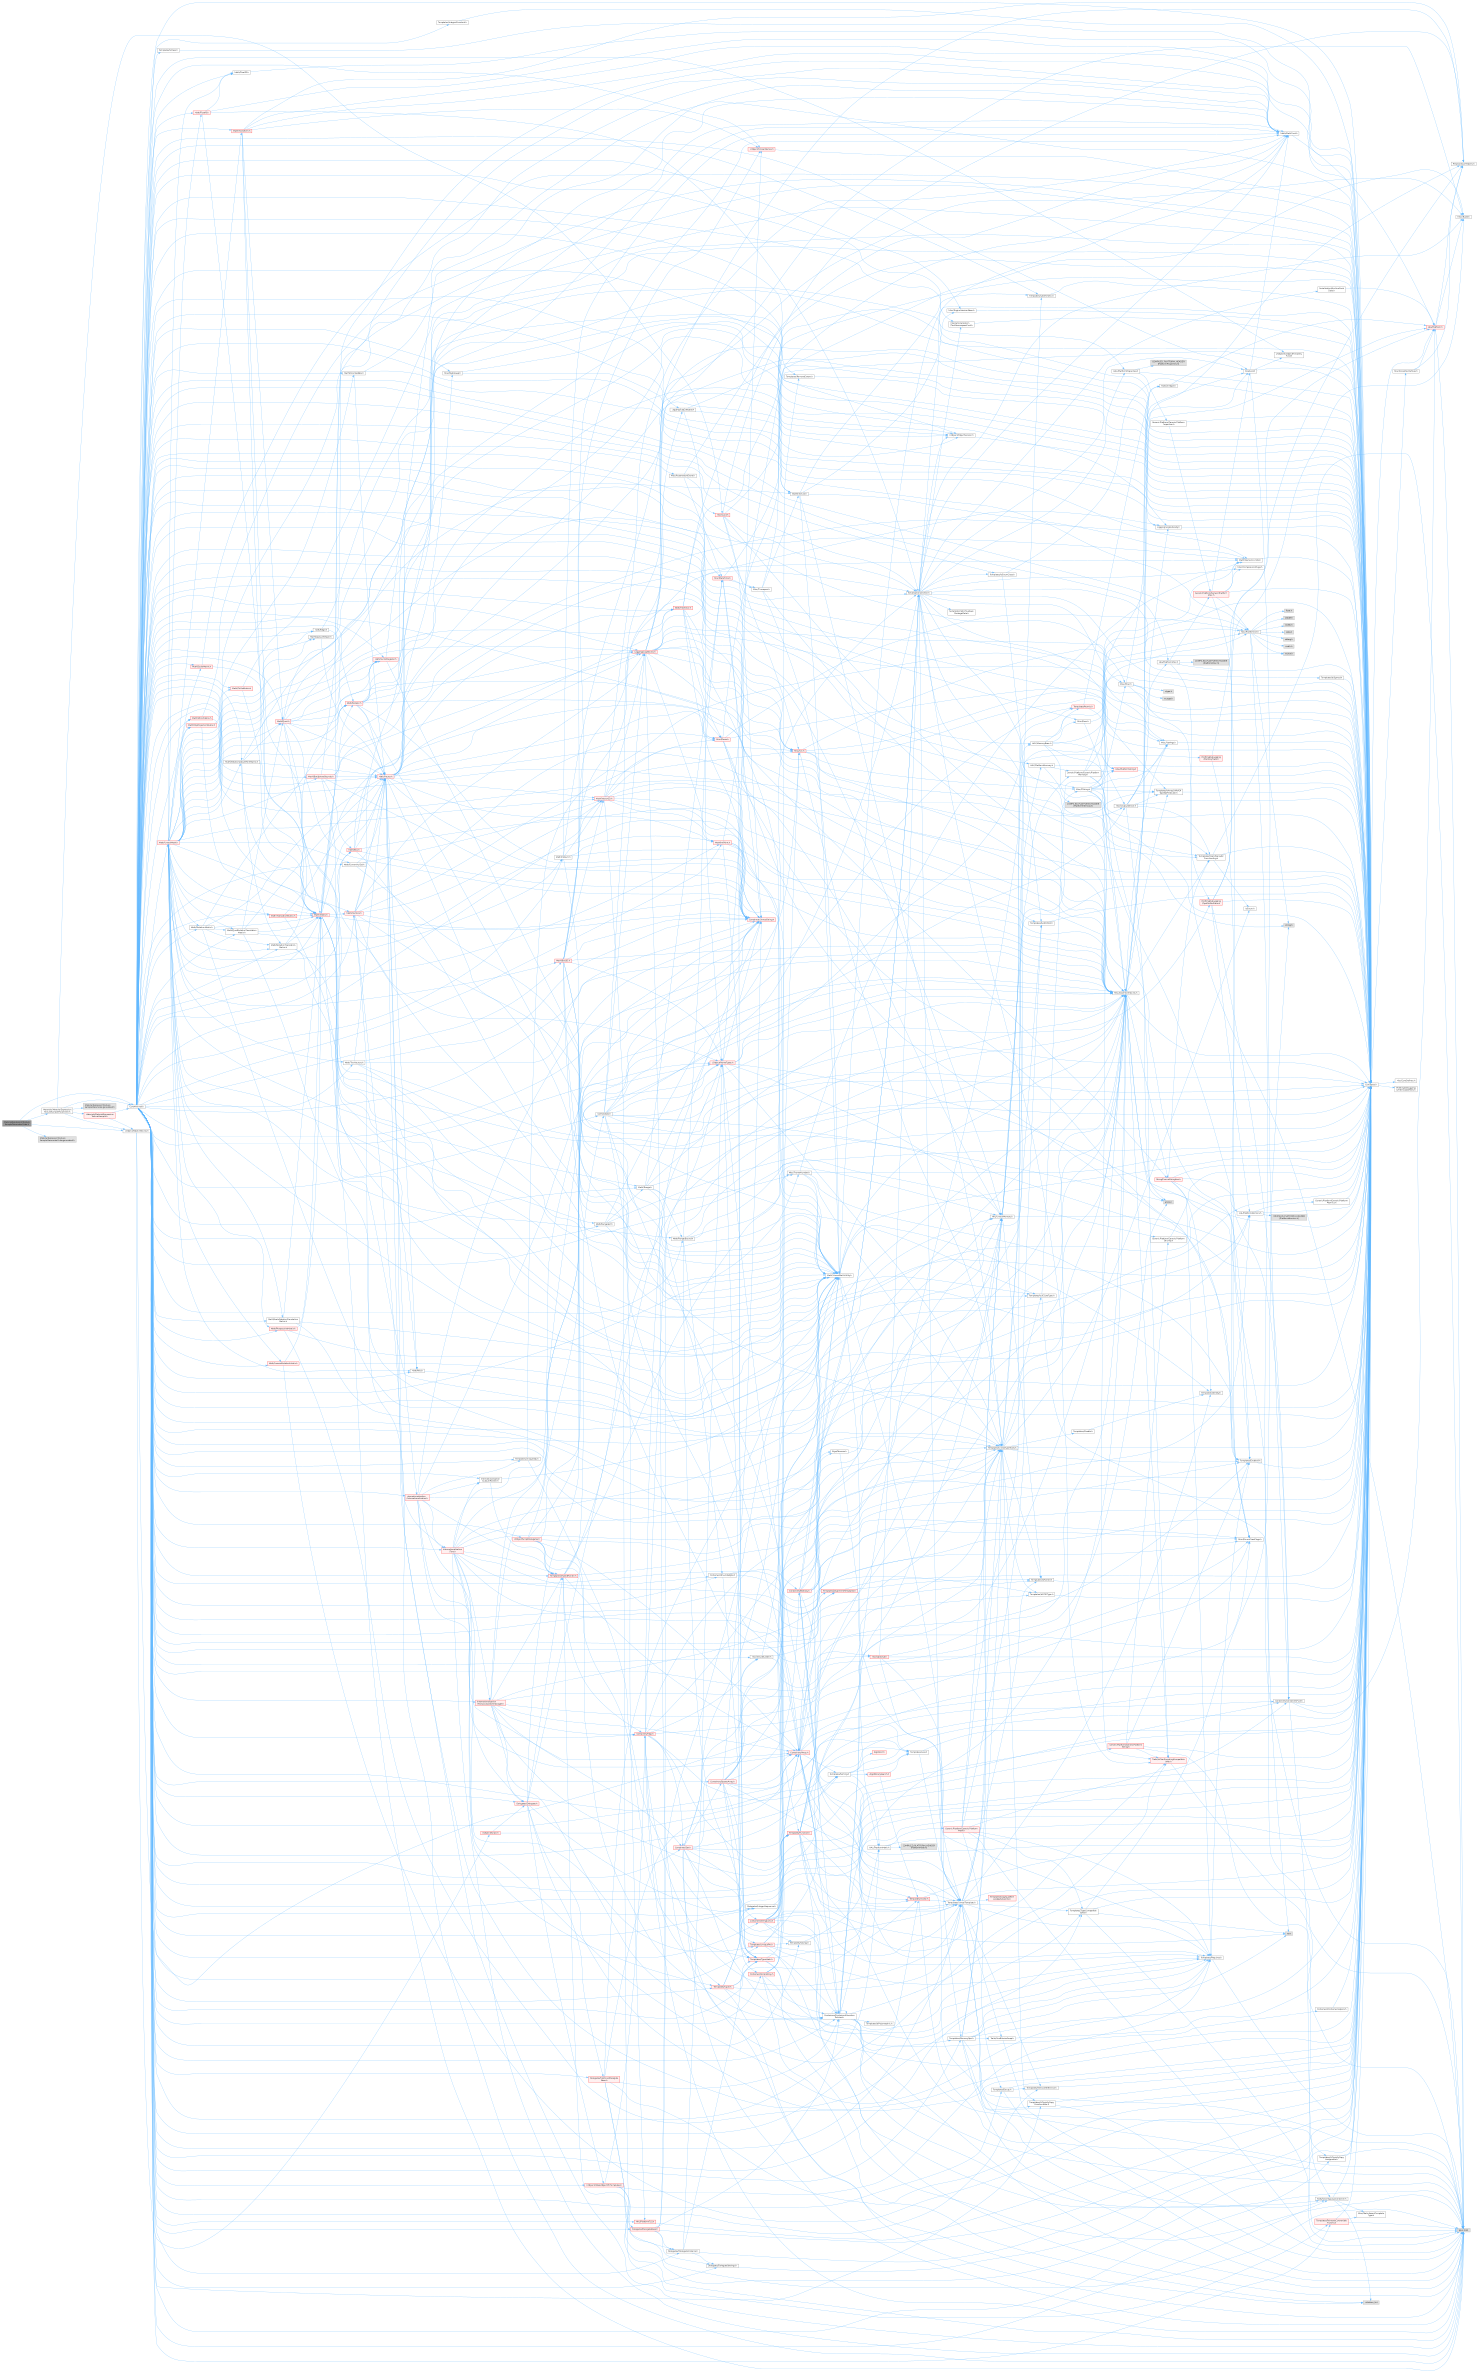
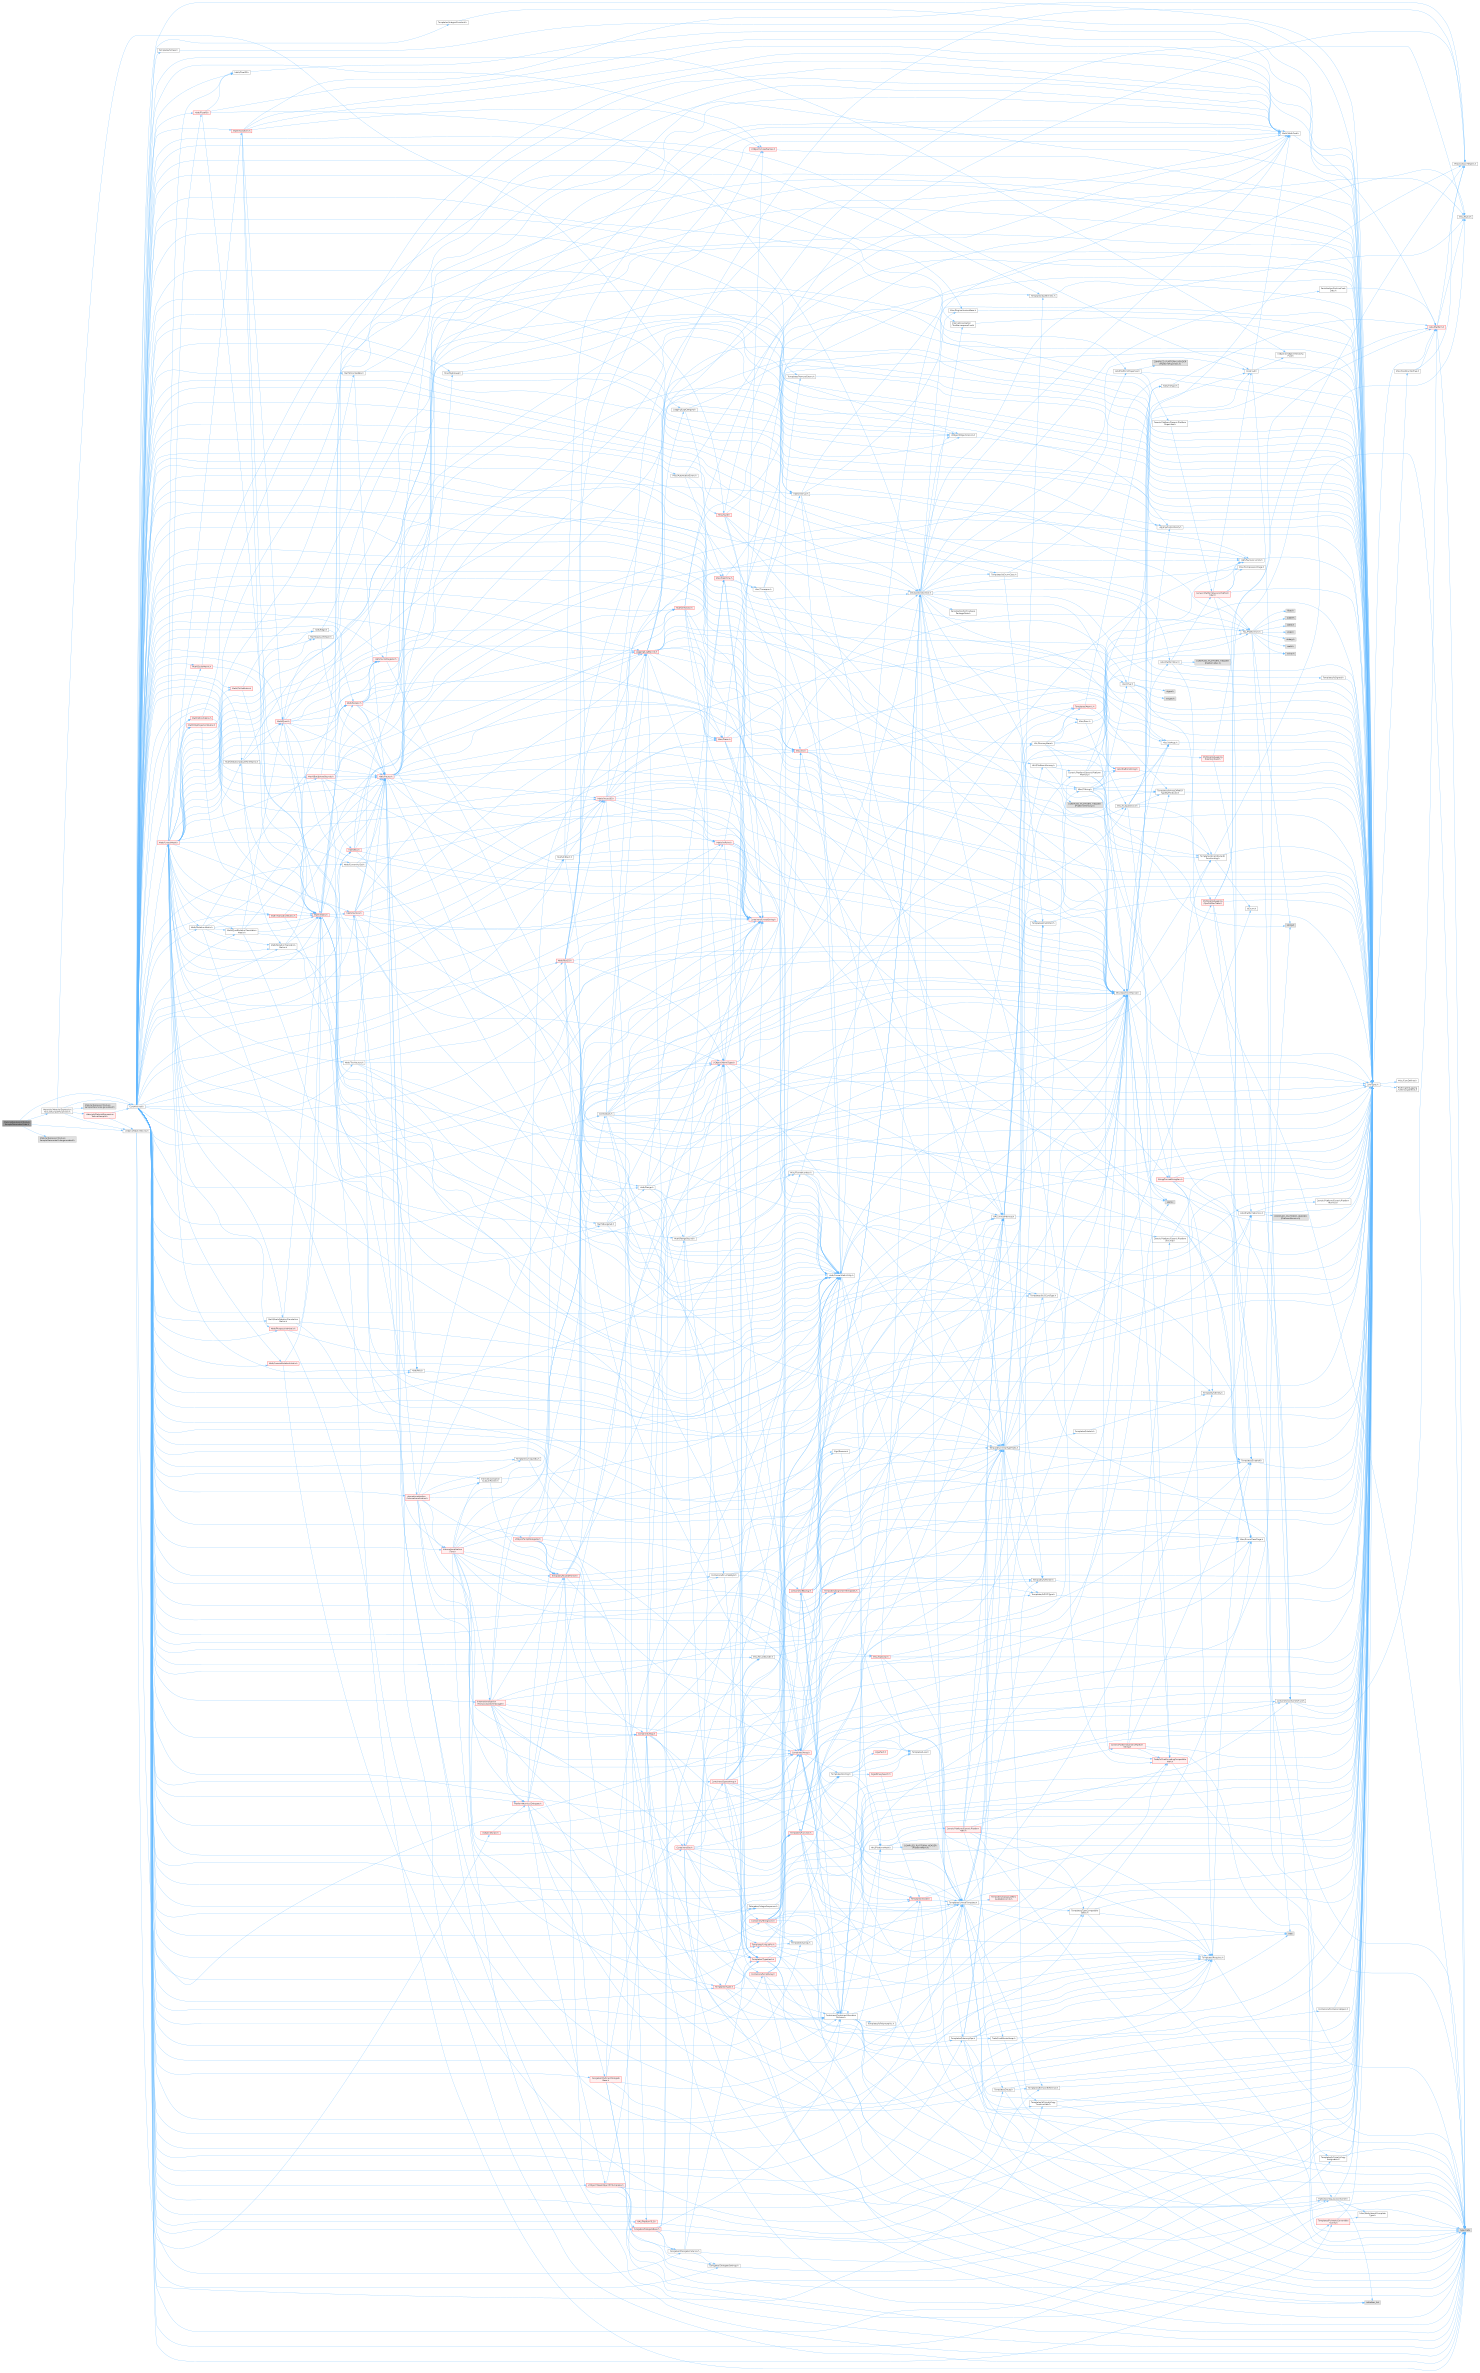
node "Delegates/Delegate.h": label "Delegates/Delegate.h" -> "PlatformAtomics/Delegate.h"
